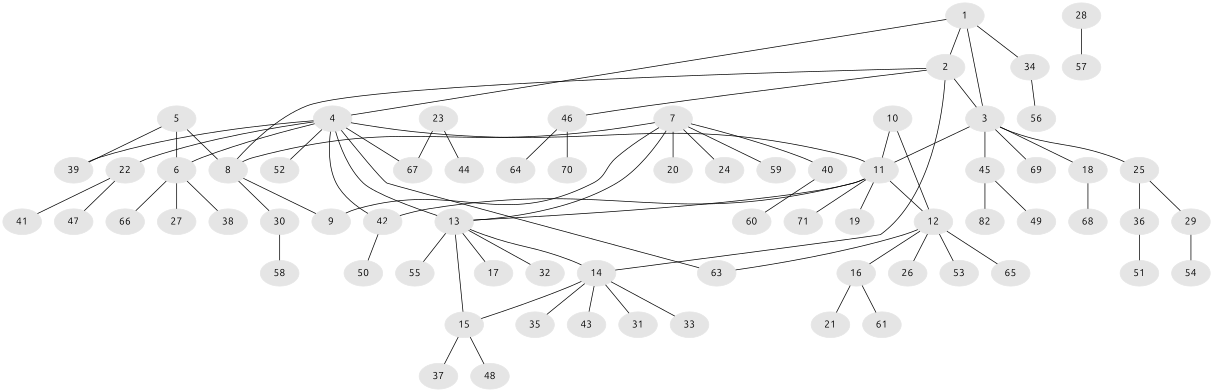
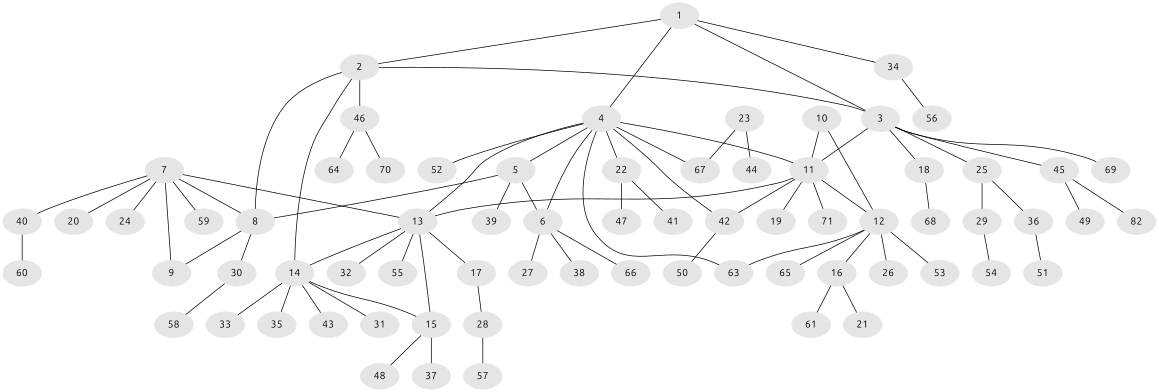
edge "4" -- "39": now "4" -- "5"
edge "17" -- "28": added
